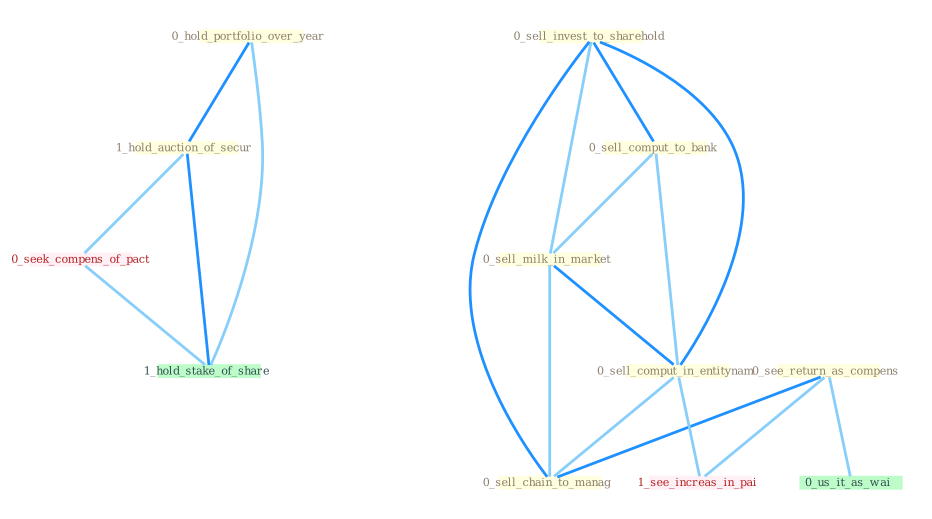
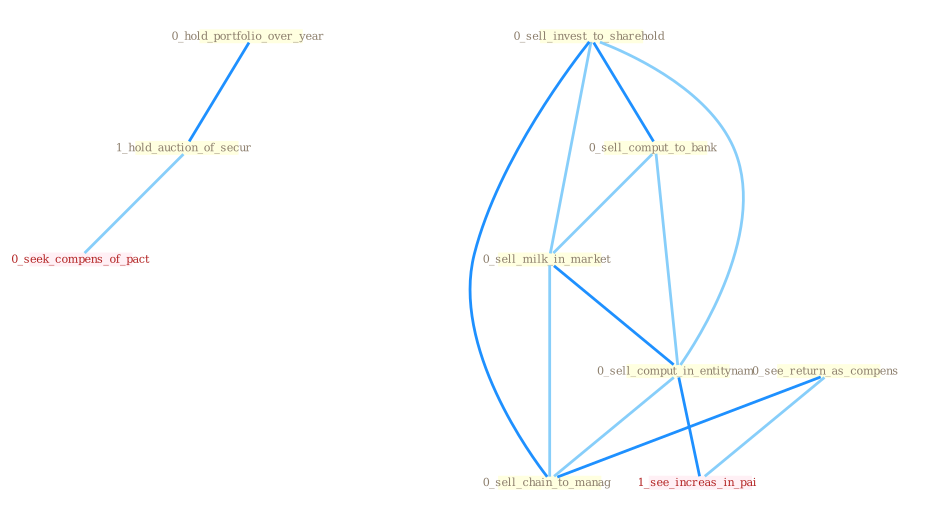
edge "0_sell_invest_to_sharehold" -- "0_sell_comput_in_entitynam": color #1e90ff -> #87cefa
node "1_hold_stake_of_share": removed
edge "0_sell_comput_in_entitynam" -- "1_see_increas_in_pai": color #87cefa -> #1e90ff
node "0_us_it_as_wai": removed
